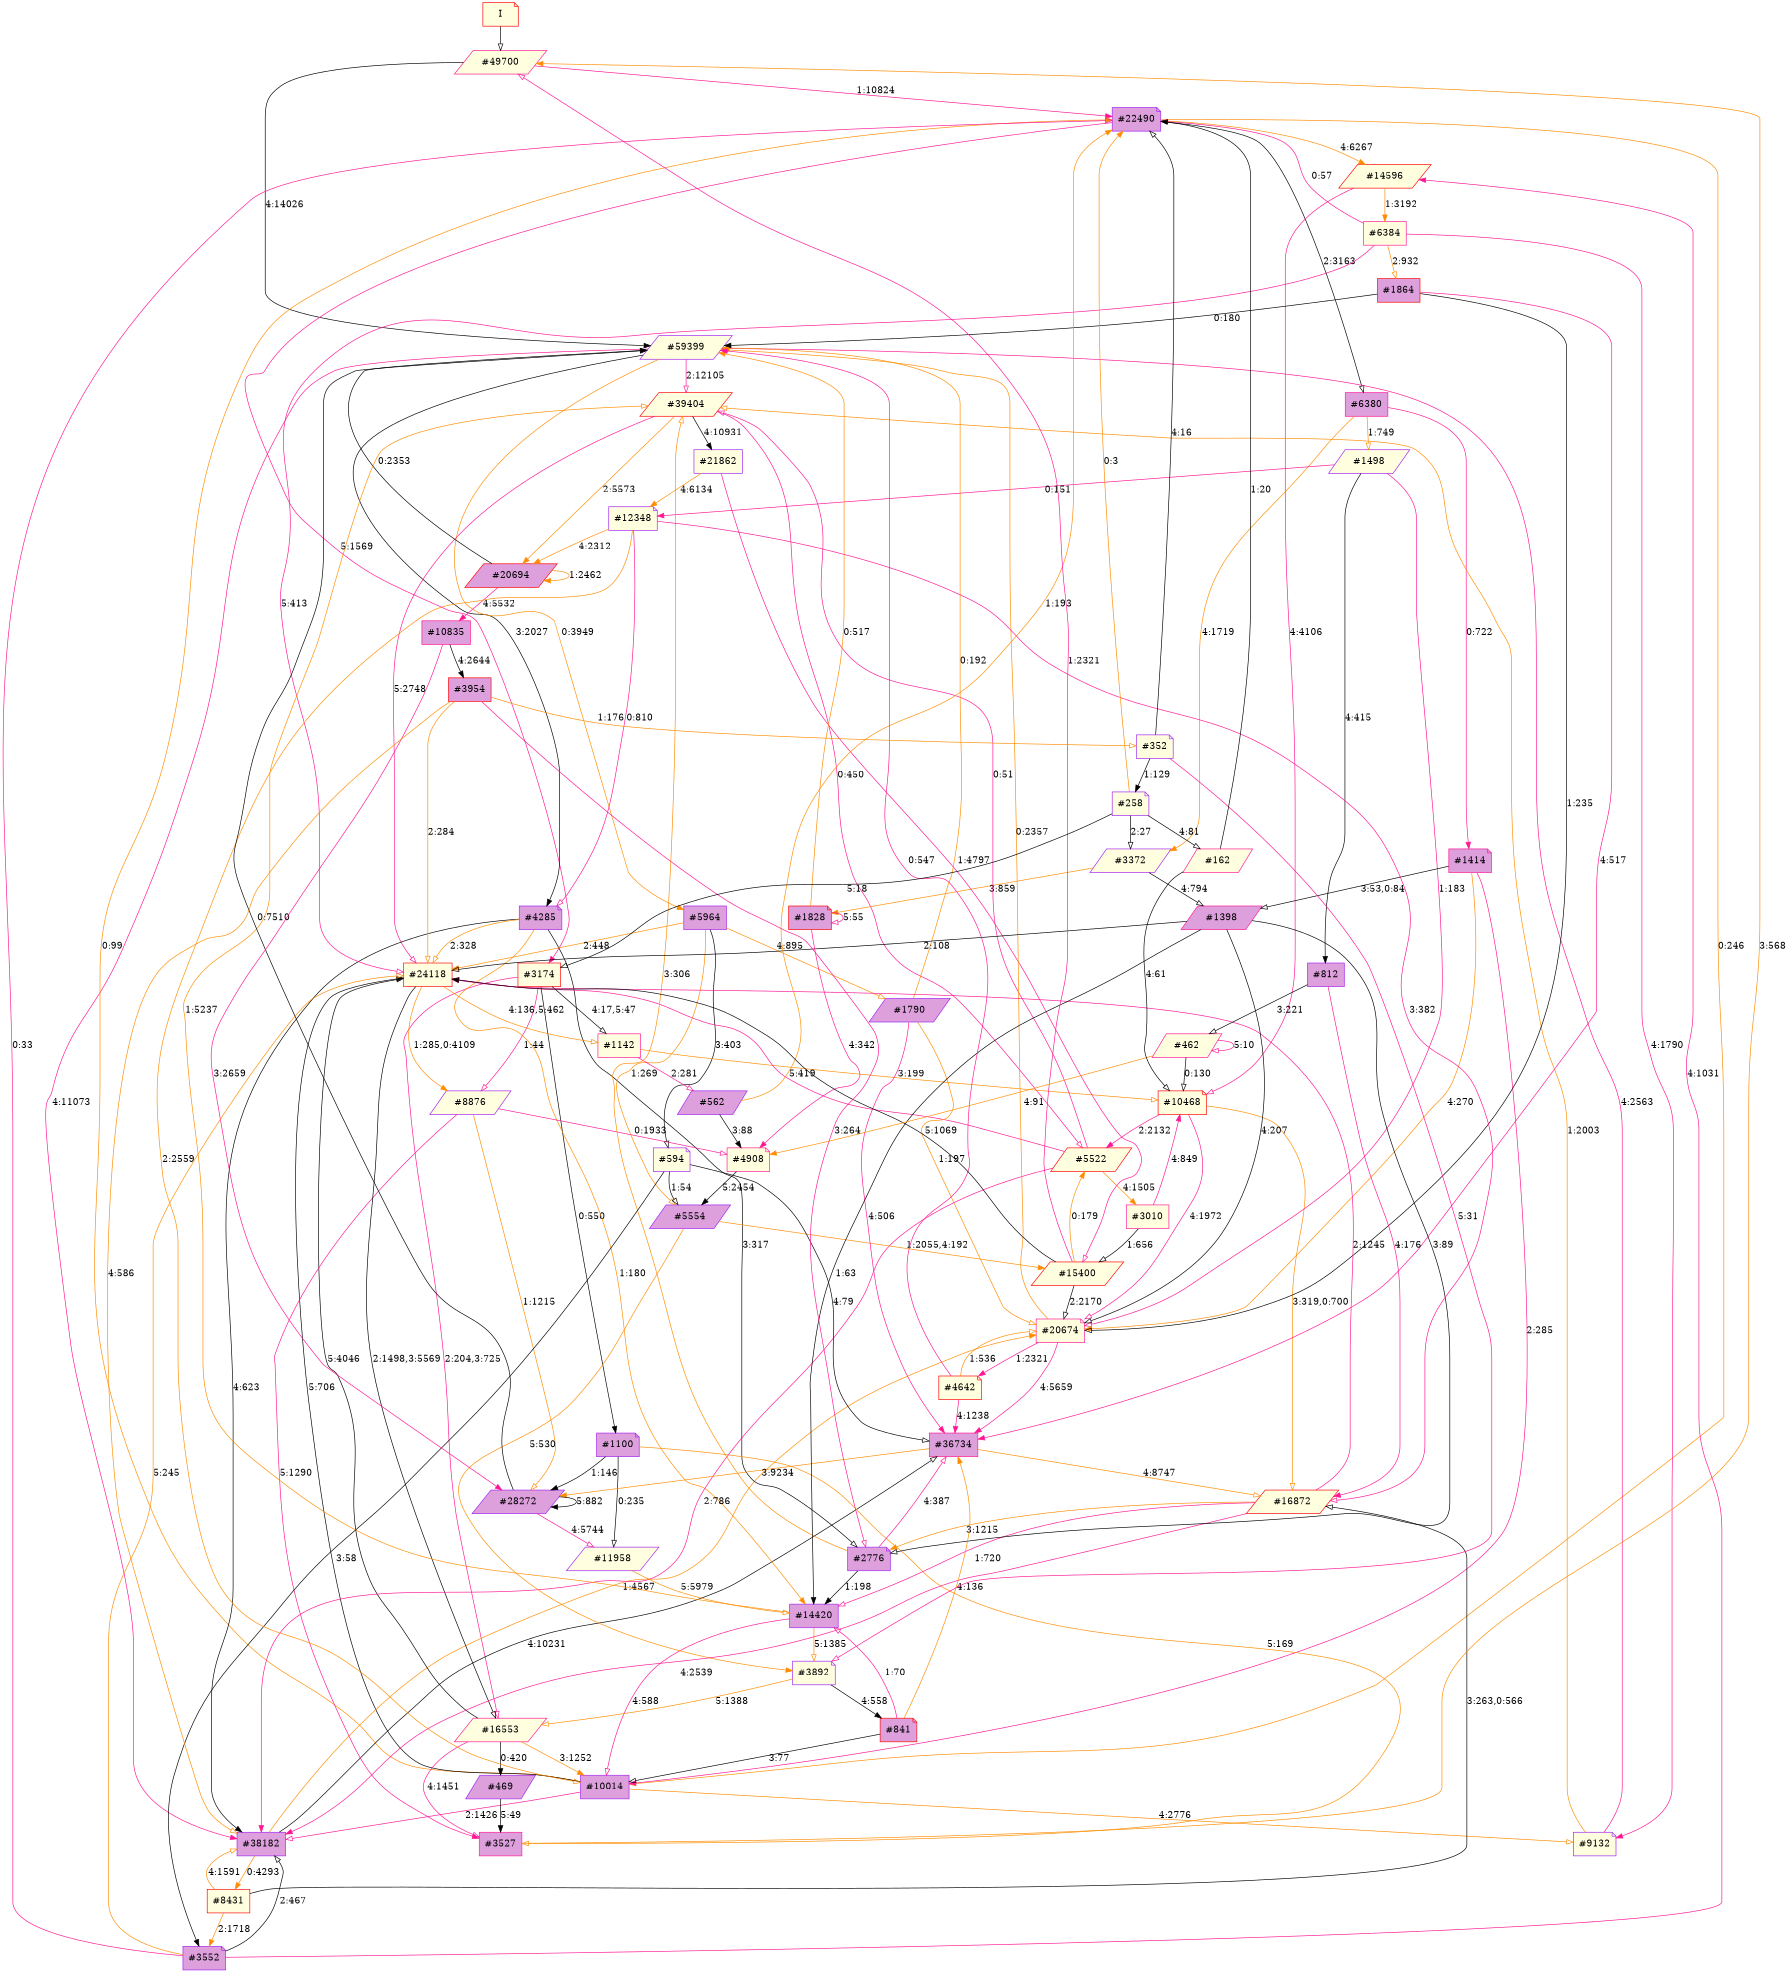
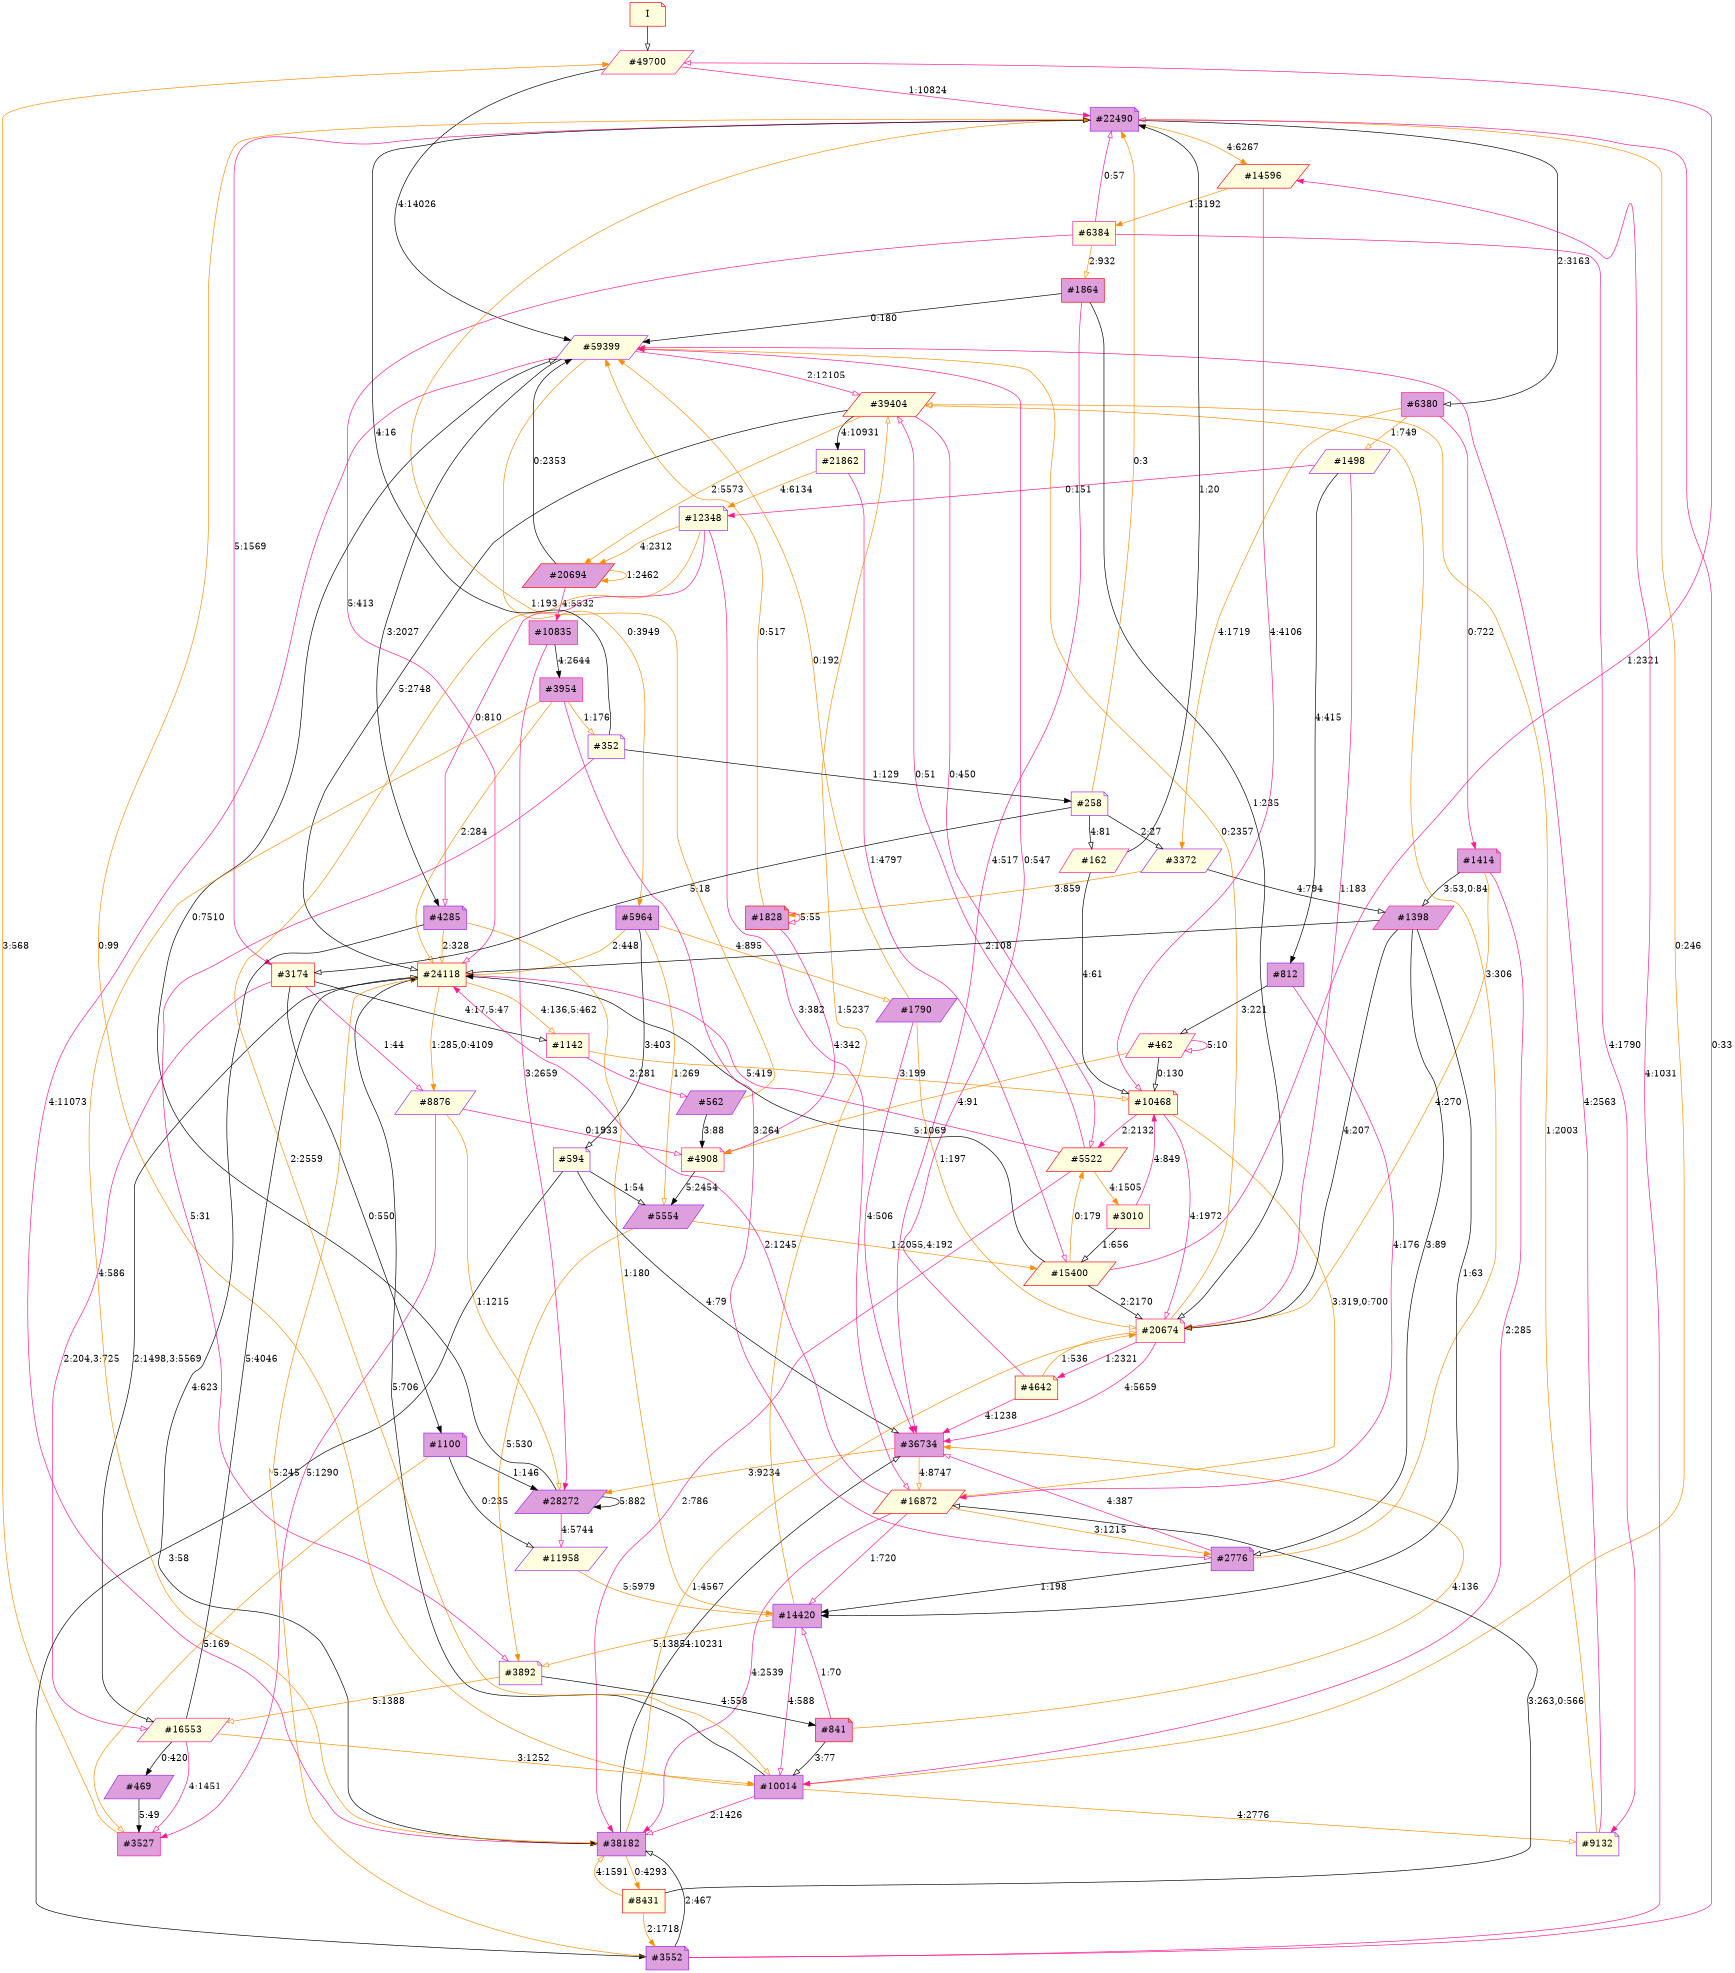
edge "#39404" -> "#24118": color deeppink -> black
node "#3954": color red -> deeppink
edge "#4285" -> "#2776": removed, label "3:317"
